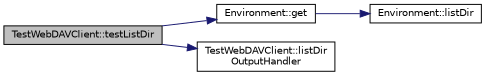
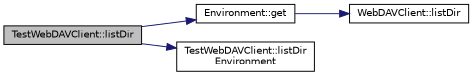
node "Environment::listDir": label "Environment::listDir" -> "WebDAVClient::listDir"
node "TestWebDAVClient::testListDir": label "TestWebDAVClient::testListDir" -> "TestWebDAVClient::listDir"
node "TestWebDAVClient::listDir OutputHandler": label "TestWebDAVClient::listDir OutputHandler" -> "TestWebDAVClient::listDir Environment"
